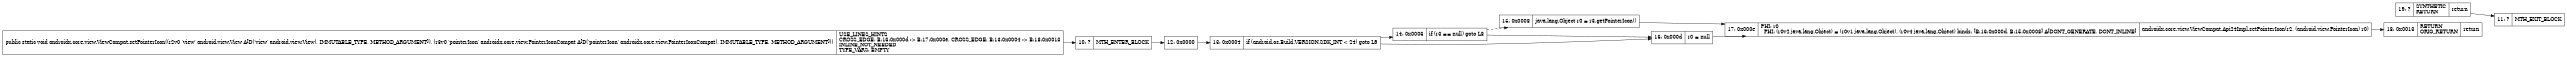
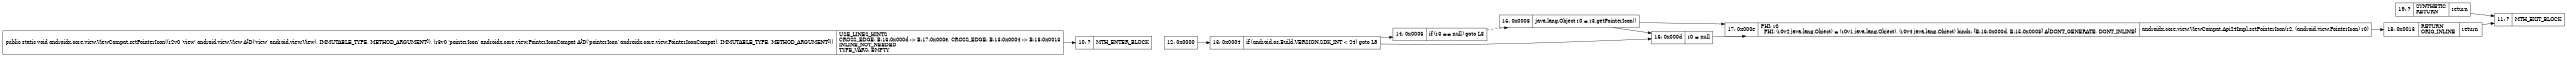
edge "18: 0x0013" -> "11: ?": added
node "18: 0x0013": text "ORIG_RETURN" -> "ORIG_INLINE"
edge "14: 0x0006" -> "16: 0x000d": now "15: 0x0008" -> "16: 0x000d"
edge "10: ?" -> "12: 0x0000": removed
